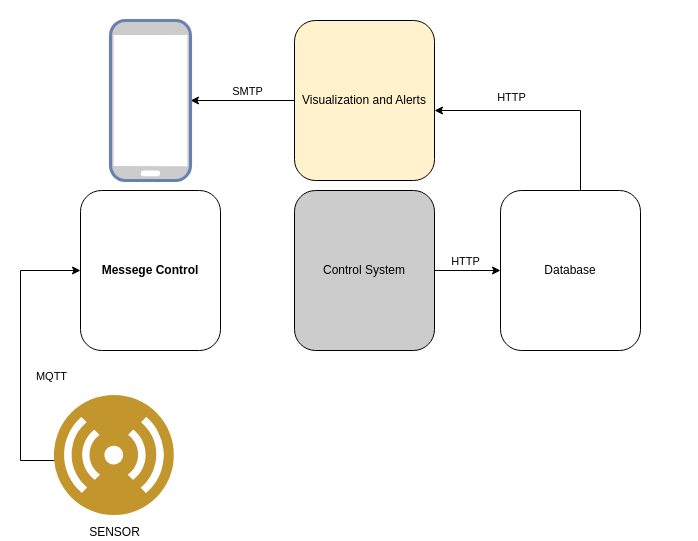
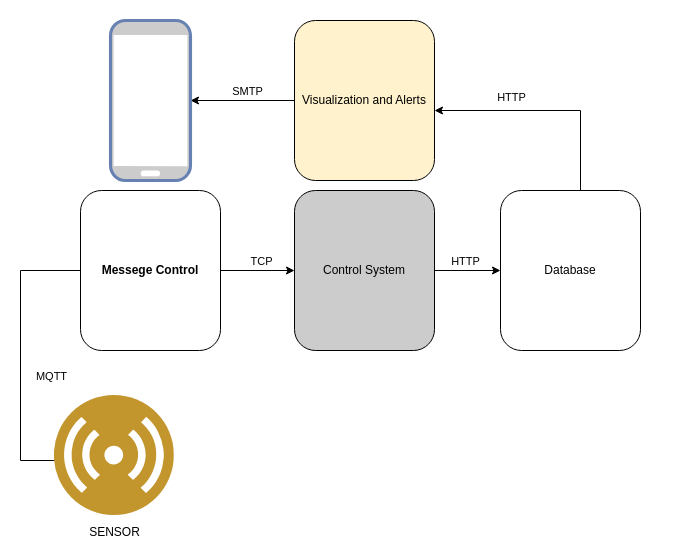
edge "SENSOR" -> "Messege Control": arrowhead classic -> none
edge "Messege Control" -> "Control System": added, label "TCP"
